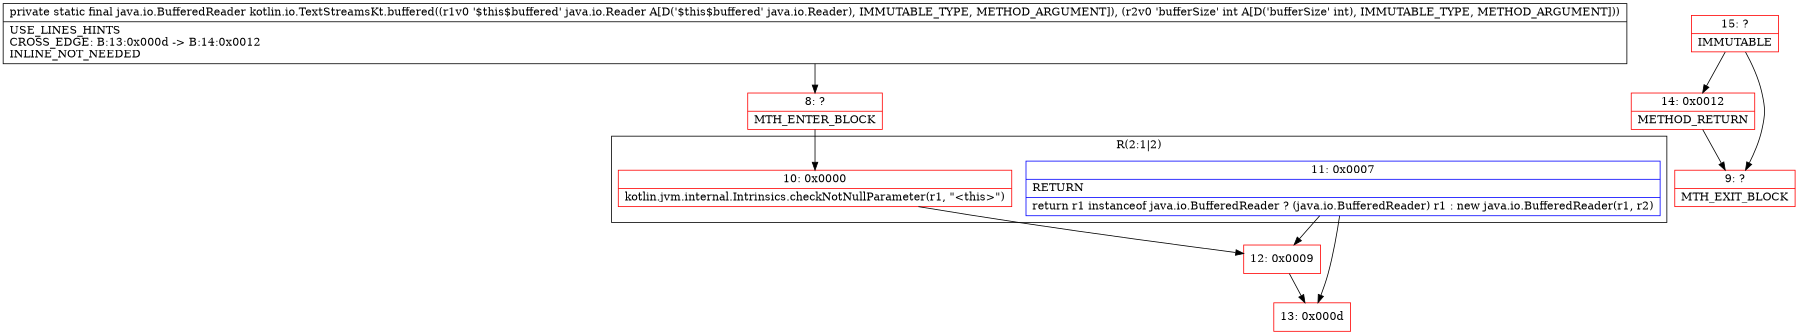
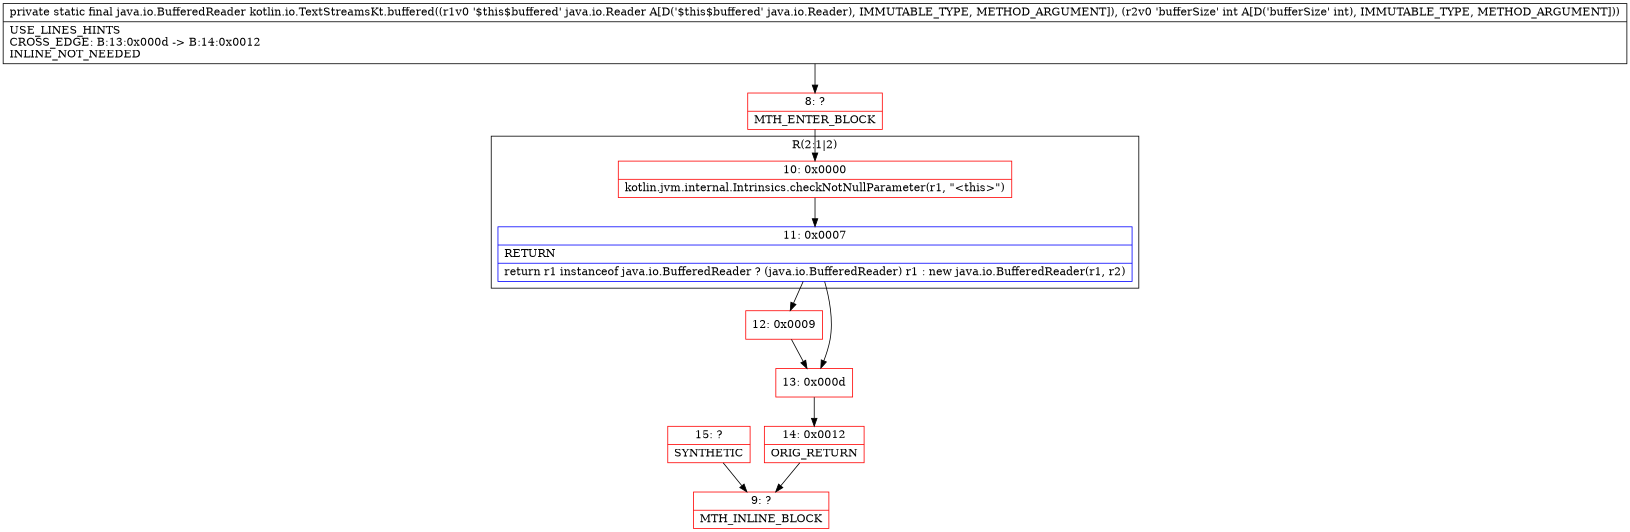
node "15: ?": text "IMMUTABLE" -> "SYNTHETIC"
edge "15: ?" -> "14: 0x0012": now "13: 0x000d" -> "14: 0x0012"
node "14: 0x0012": text "METHOD_RETURN" -> "ORIG_RETURN"
node "9: ?": text "MTH_EXIT_BLOCK" -> "MTH_INLINE_BLOCK"
edge "10: 0x0000" -> "12: 0x0009": now "10: 0x0000" -> "11: 0x0007"
